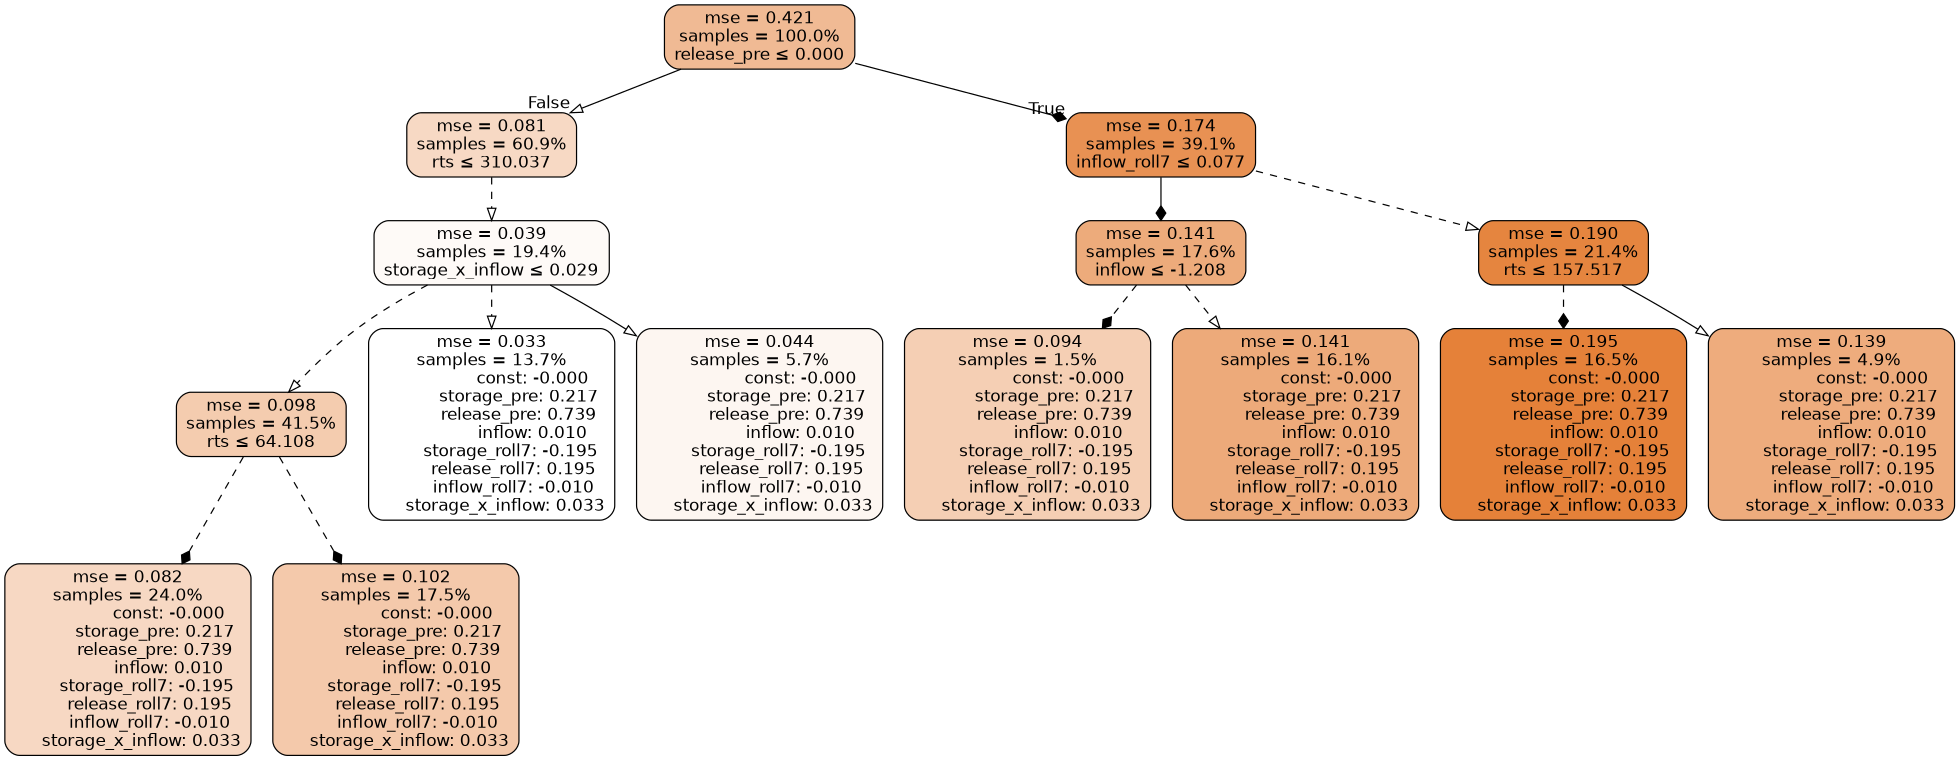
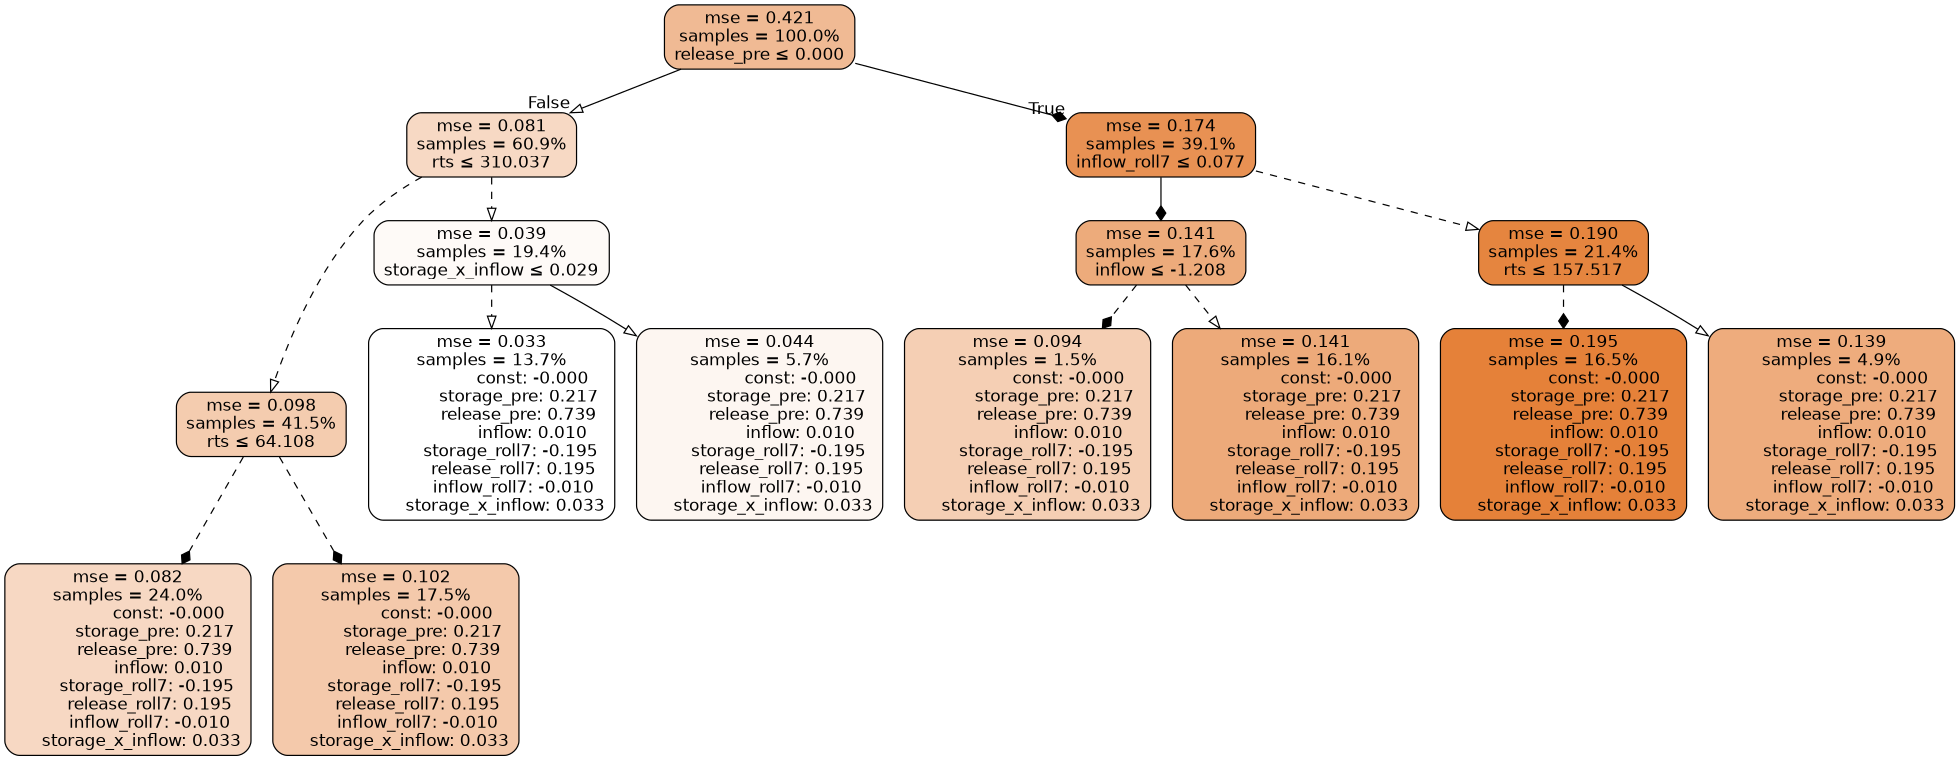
edge "mse = 0.039 samples = 19.4% storage_x_inflow ≤ 0.029" -> "mse = 0.098 samples = 41.5% rts ≤ 64.108": now "mse = 0.081 samples = 60.9% rts ≤ 310.037" -> "mse = 0.098 samples = 41.5% rts ≤ 64.108"
